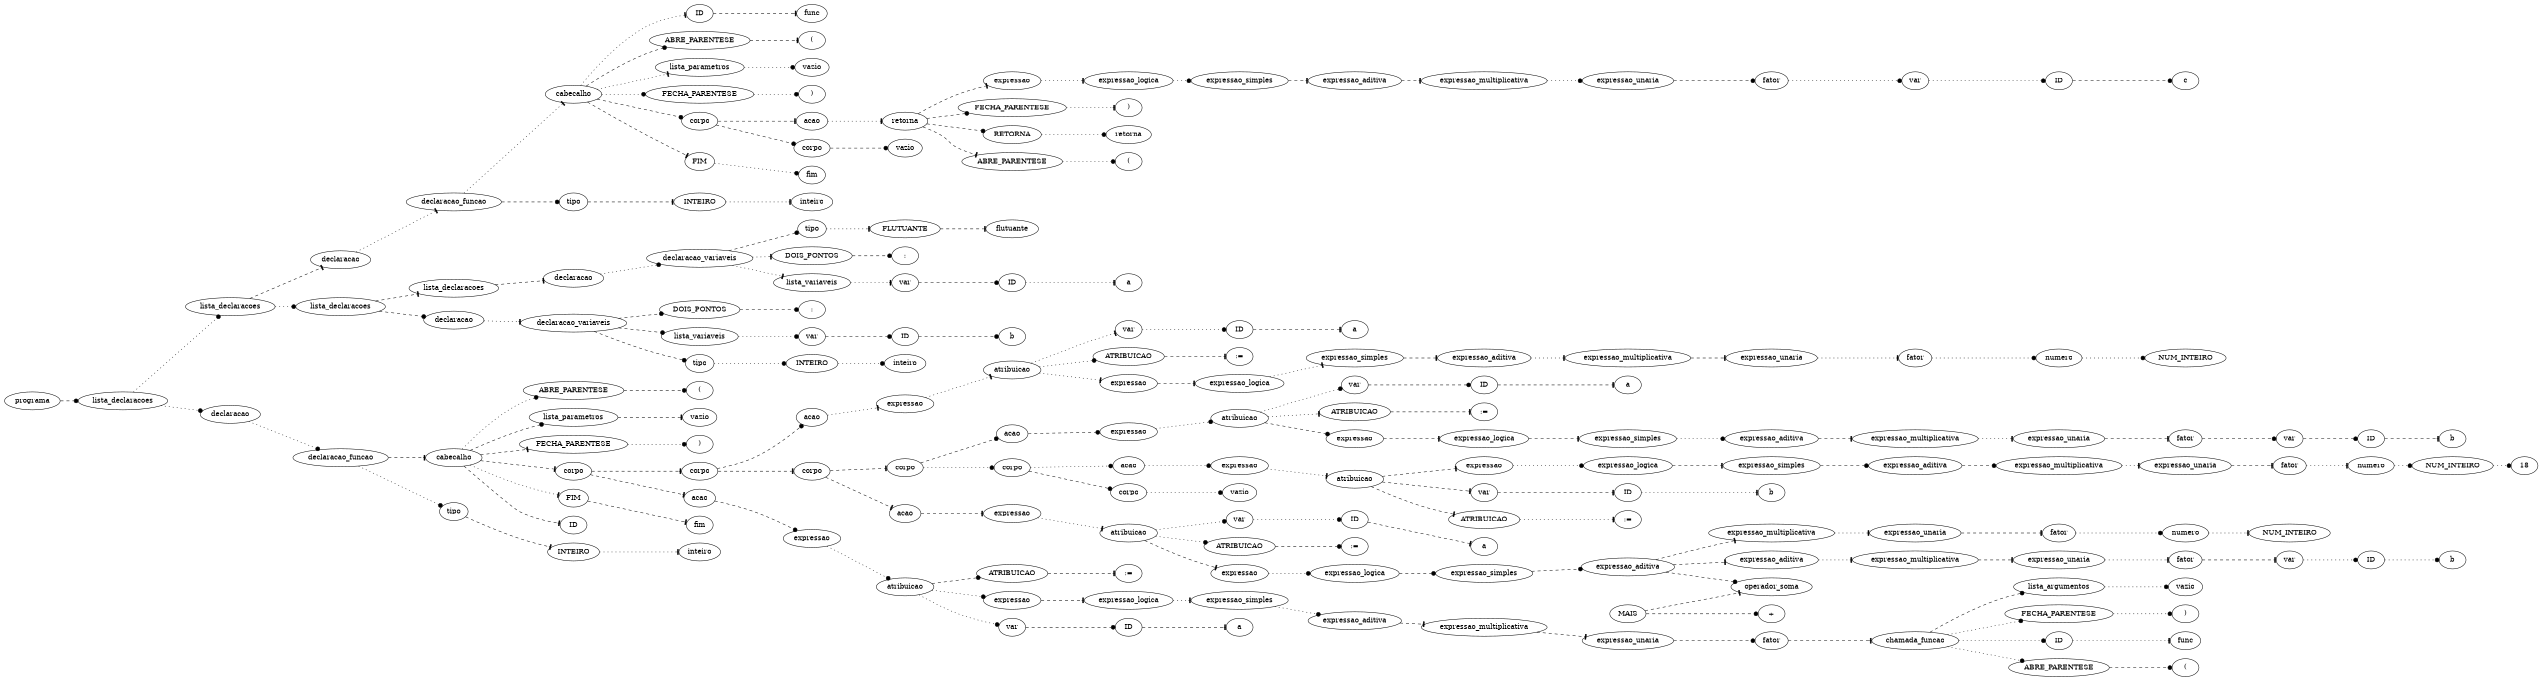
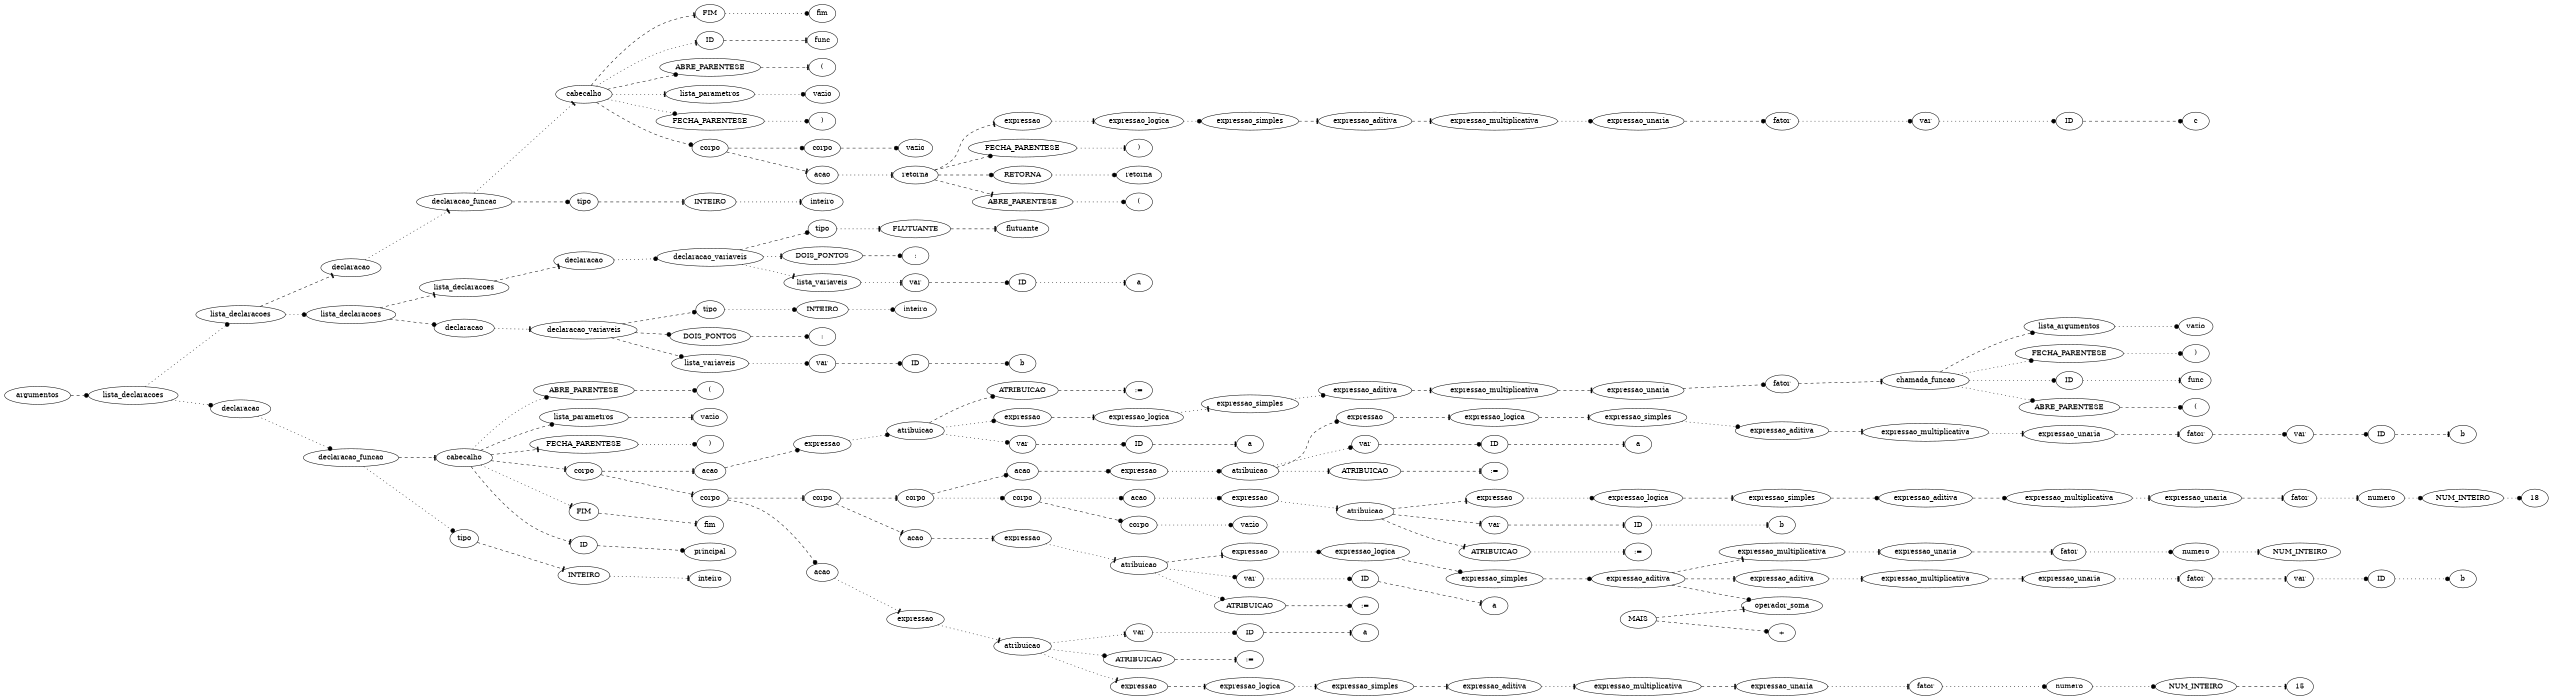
node "programa": label "programa" -> "argumentos"
node "principal": added
node "15": added
